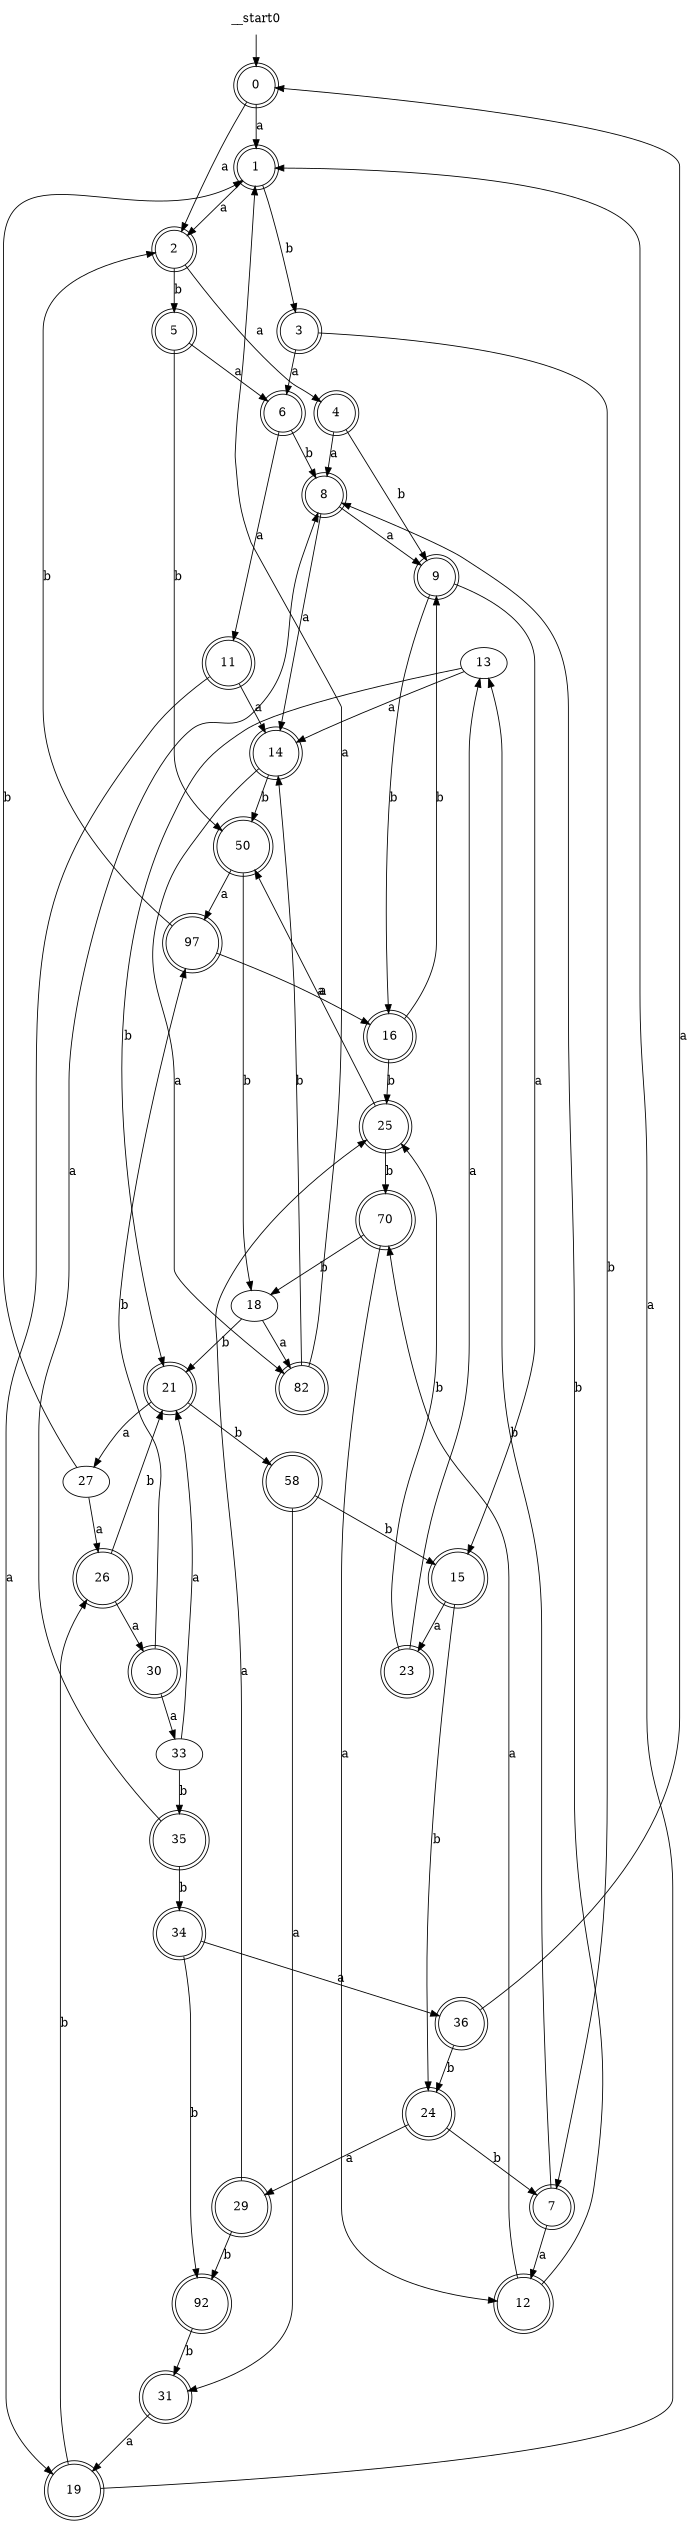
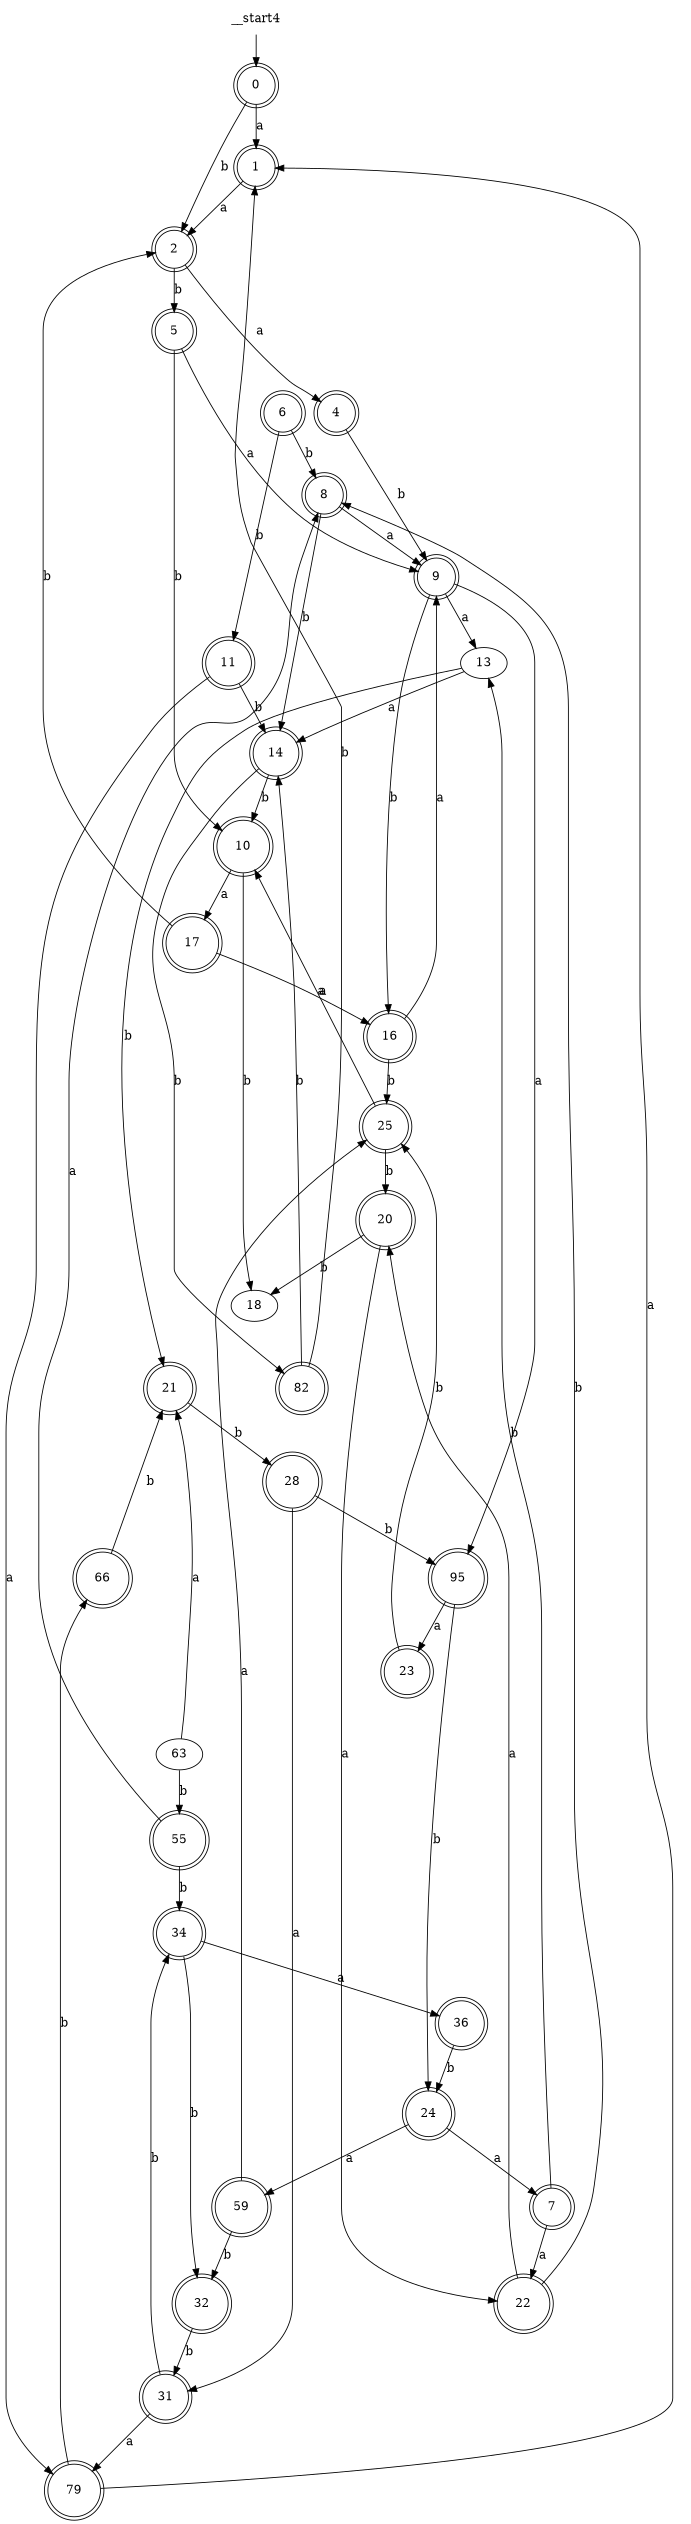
node "__start0": label "__start0" -> "__start4"
edge "0" -> "2": label "a" -> "b"
node "3": removed
edge "5" -> "6": now "5" -> "9"
edge "4" -> "8": removed, label "a"
edge "6" -> "11": label "a" -> "b"
edge "8" -> "14": label "a" -> "b"
edge "11" -> "14": label "a" -> "b"
edge "82" -> "1": label "a" -> "b"
edge "16" -> "9": label "b" -> "a"
node "50": label "50" -> "10"
edge "36" -> "0": removed, label "a"
node "97": label "97" -> "17"
edge "14" -> "82": label "a" -> "b"
edge "23" -> "13": now "9" -> "13"
node "70": label "70" -> "20"
edge "18" -> "21": removed, label "b"
edge "18" -> "82": removed, label "a"
node "27": removed
node "58": label "58" -> "28"
node "26": label "26" -> "66"
node "15": label "15" -> "95"
node "30": removed
node "33": label "33" -> "63"
node "35": label "35" -> "55"
edge "24" -> "7": label "b" -> "a"
edge "31" -> "34": added, label "b"
node "29": label "29" -> "59"
node "92": label "92" -> "32"
node "12": label "12" -> "22"
node "19": label "19" -> "79"
